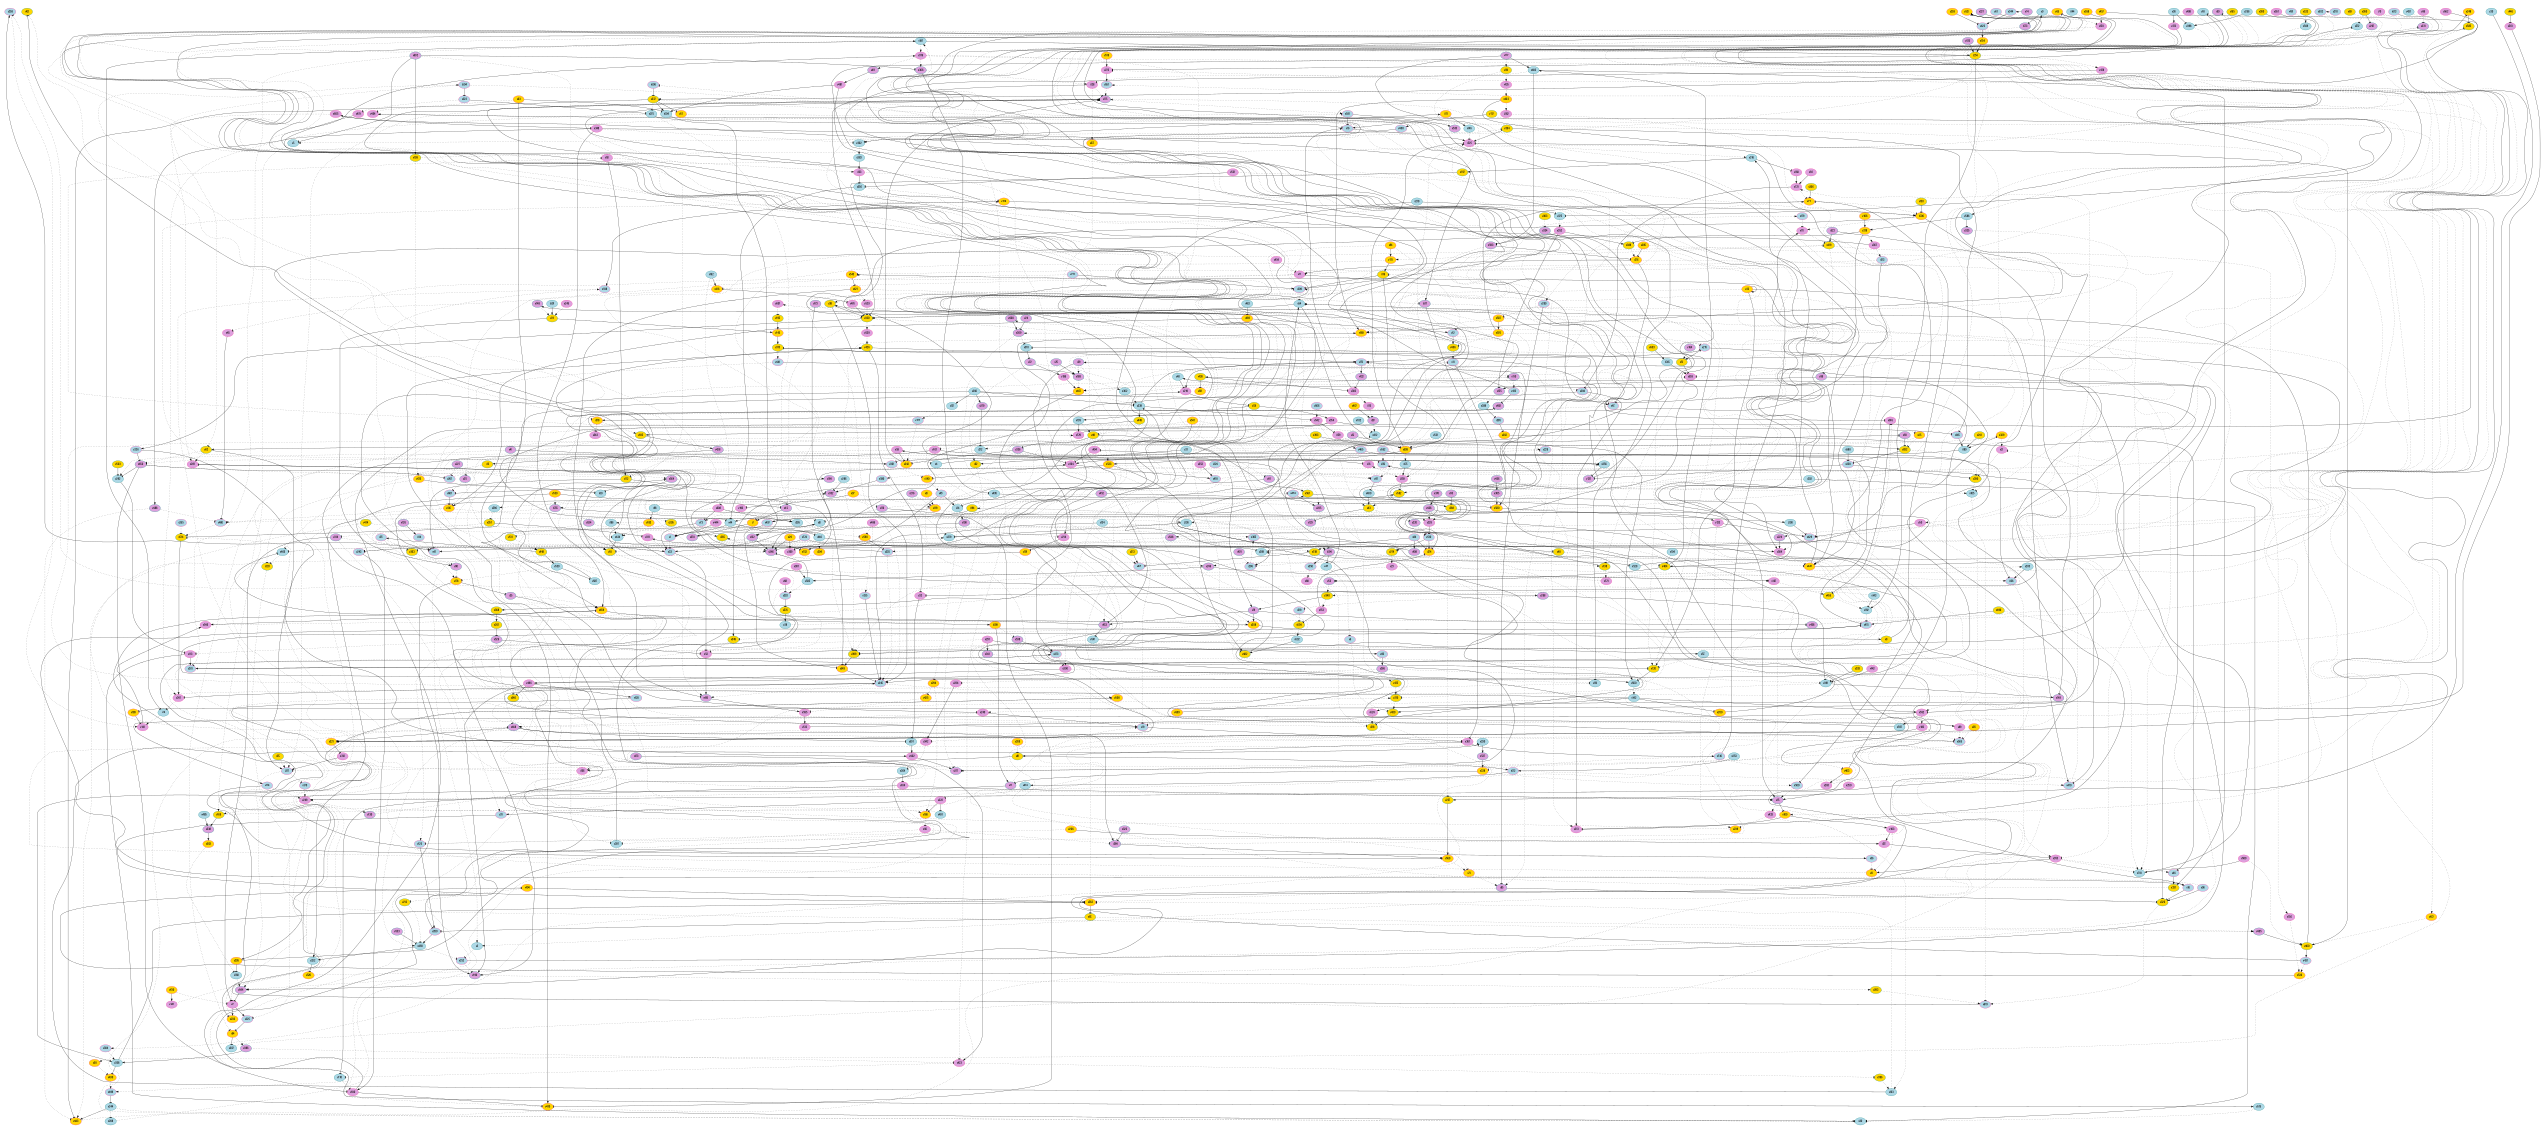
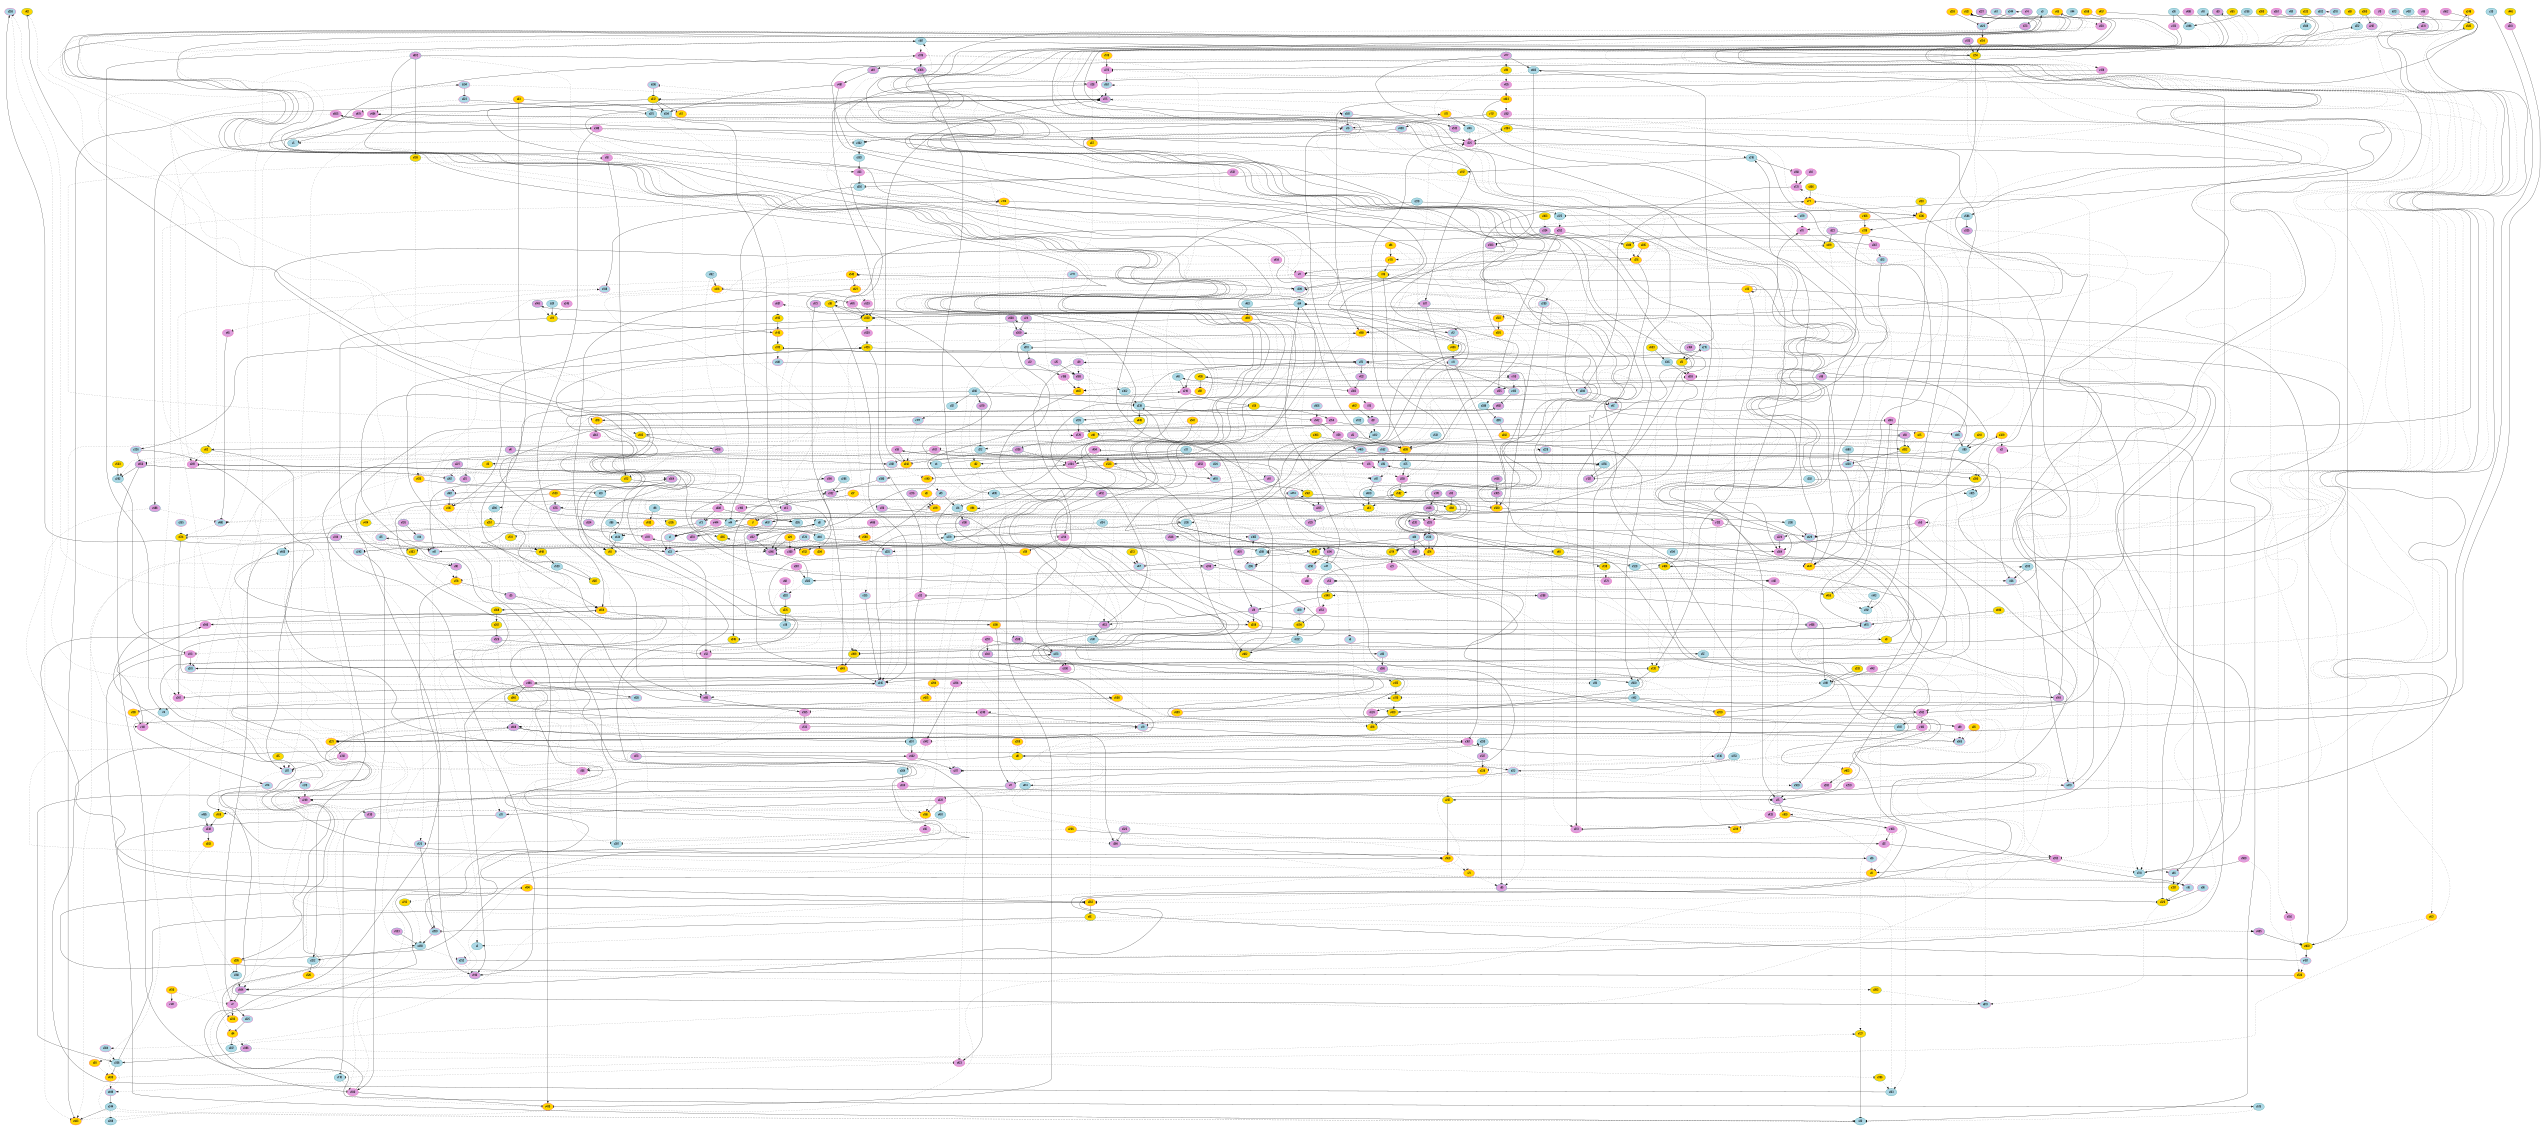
node "v333": removed
node "v587": fillcolor lightblue -> gold
node "v127": added
